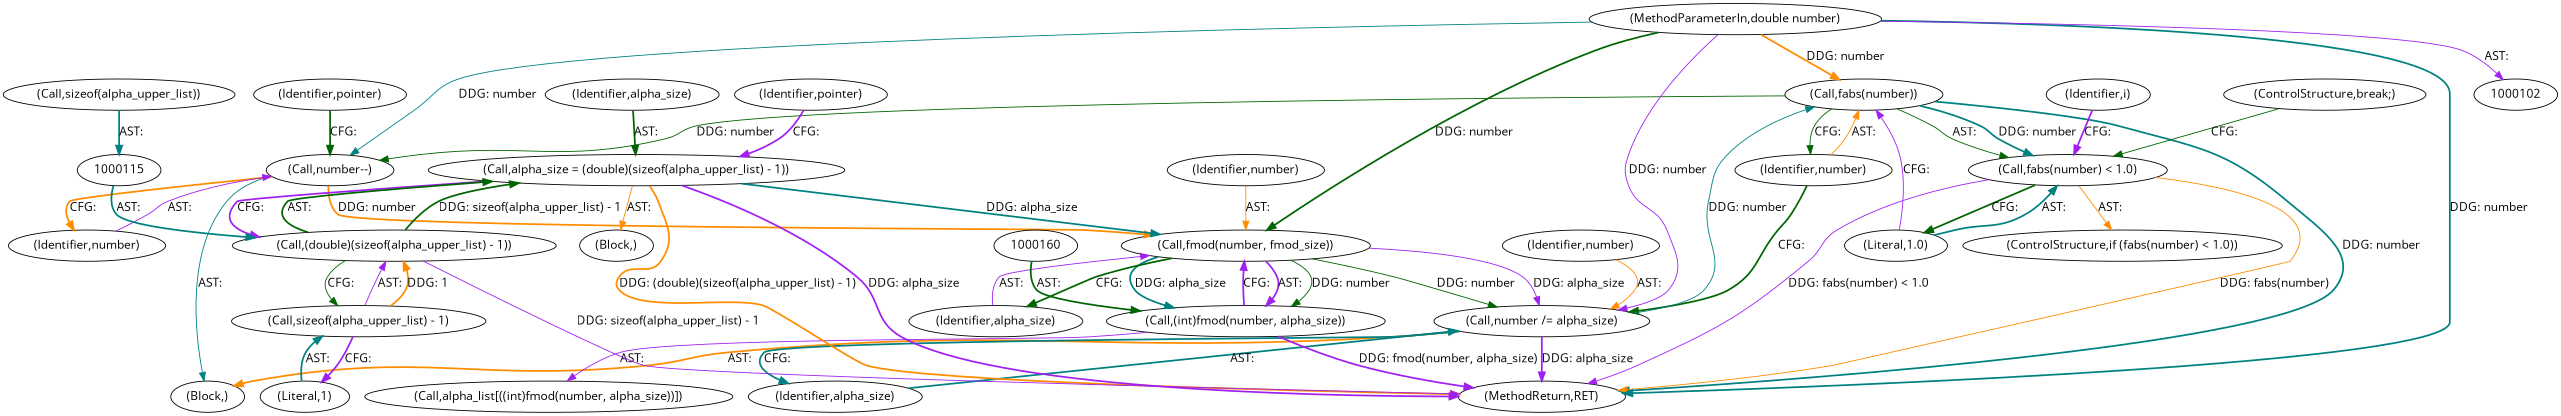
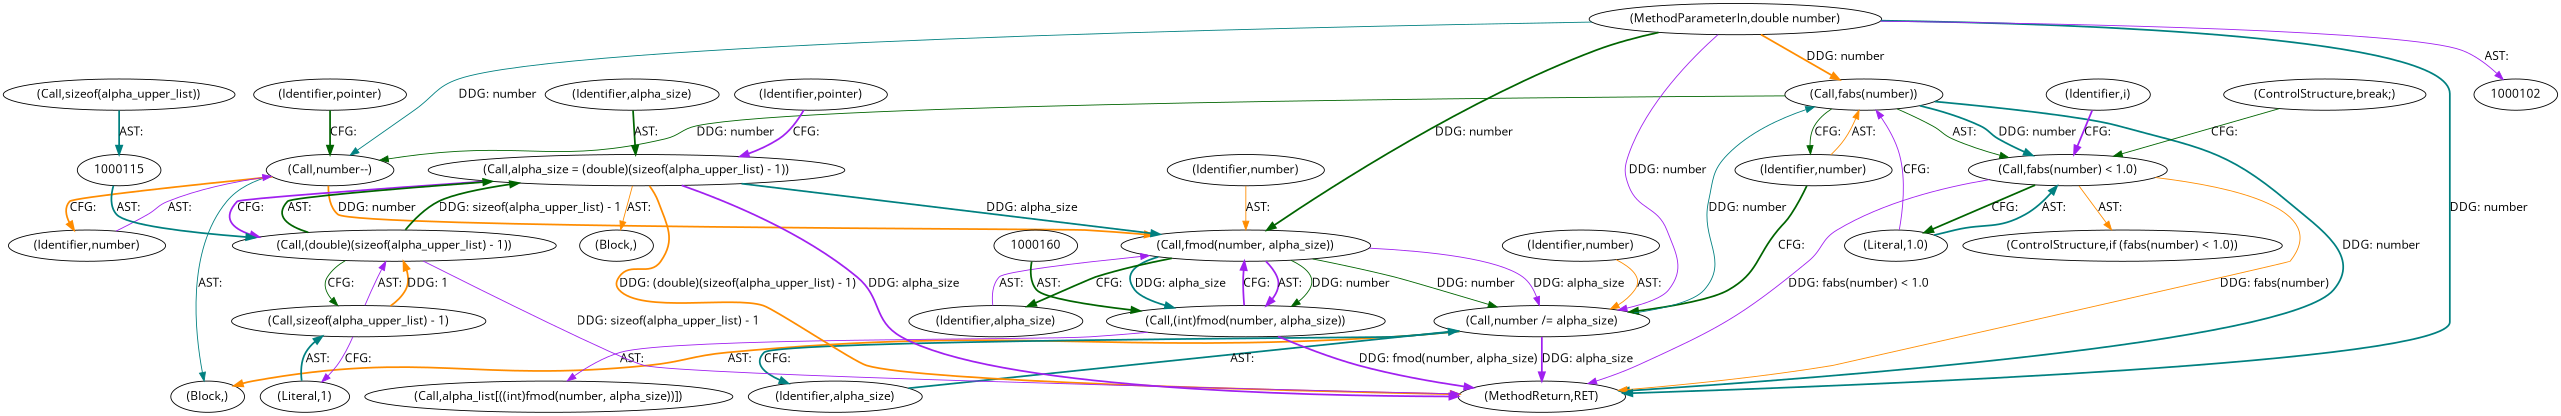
node "(Call,fmod(number, fmod_size))": label "(Call,fmod(number, fmod_size))" -> "(Call,fmod(number, alpha_size))"
edge "(Call,sizeof(alpha_upper_list) - 1)" -> "(Literal,1)": style bold -> solid
